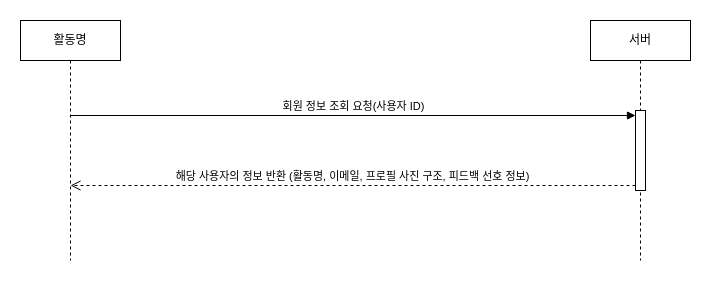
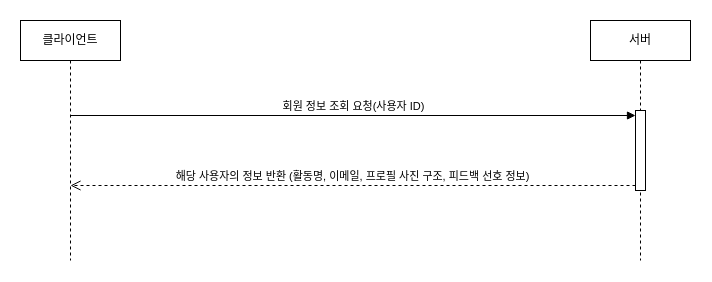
node "활동명": label "활동명" -> "클라이언트"
